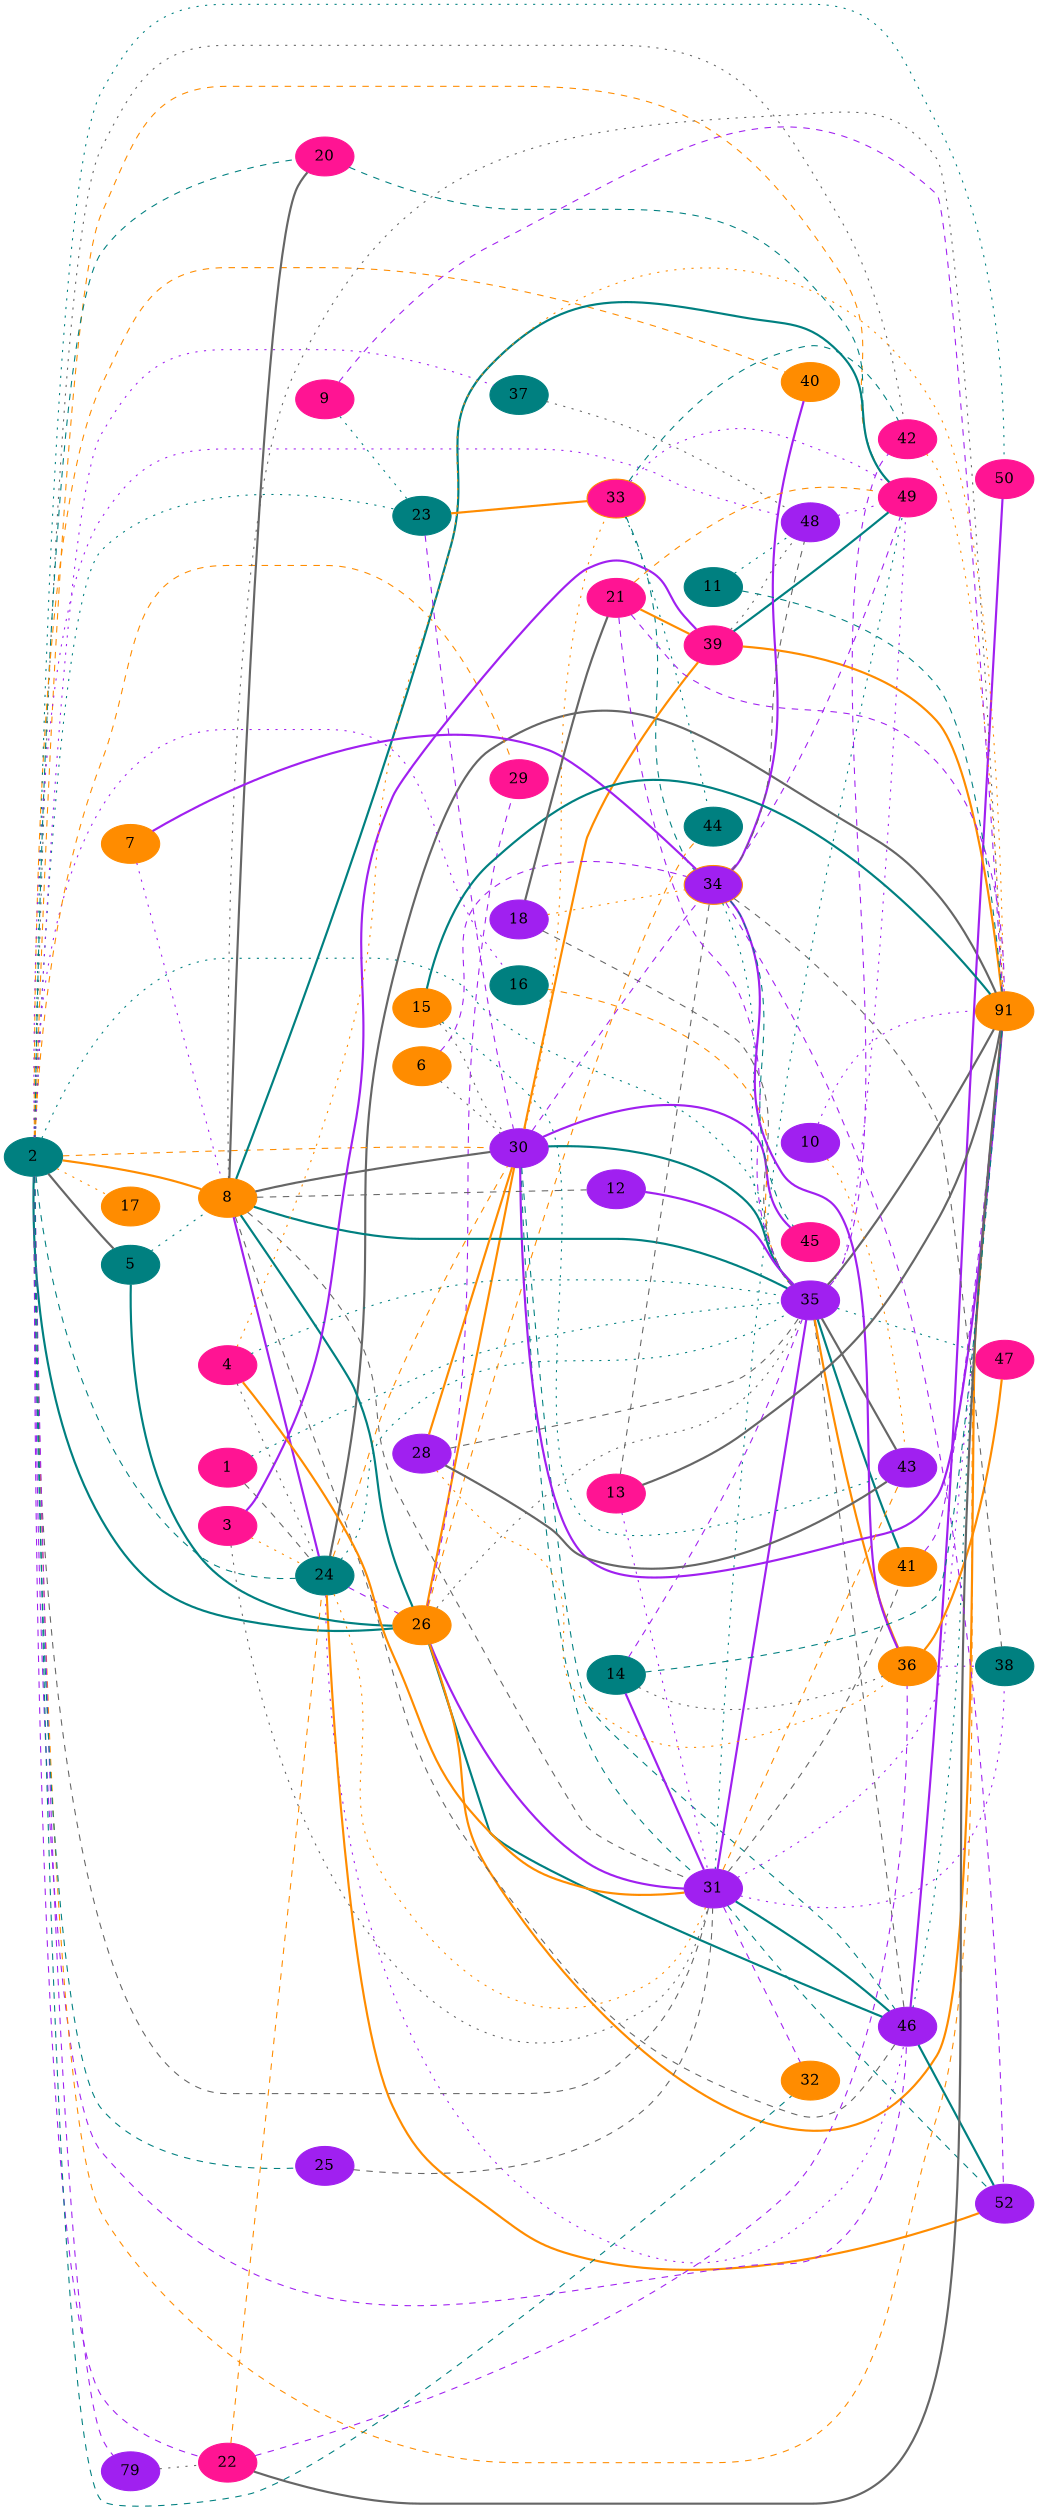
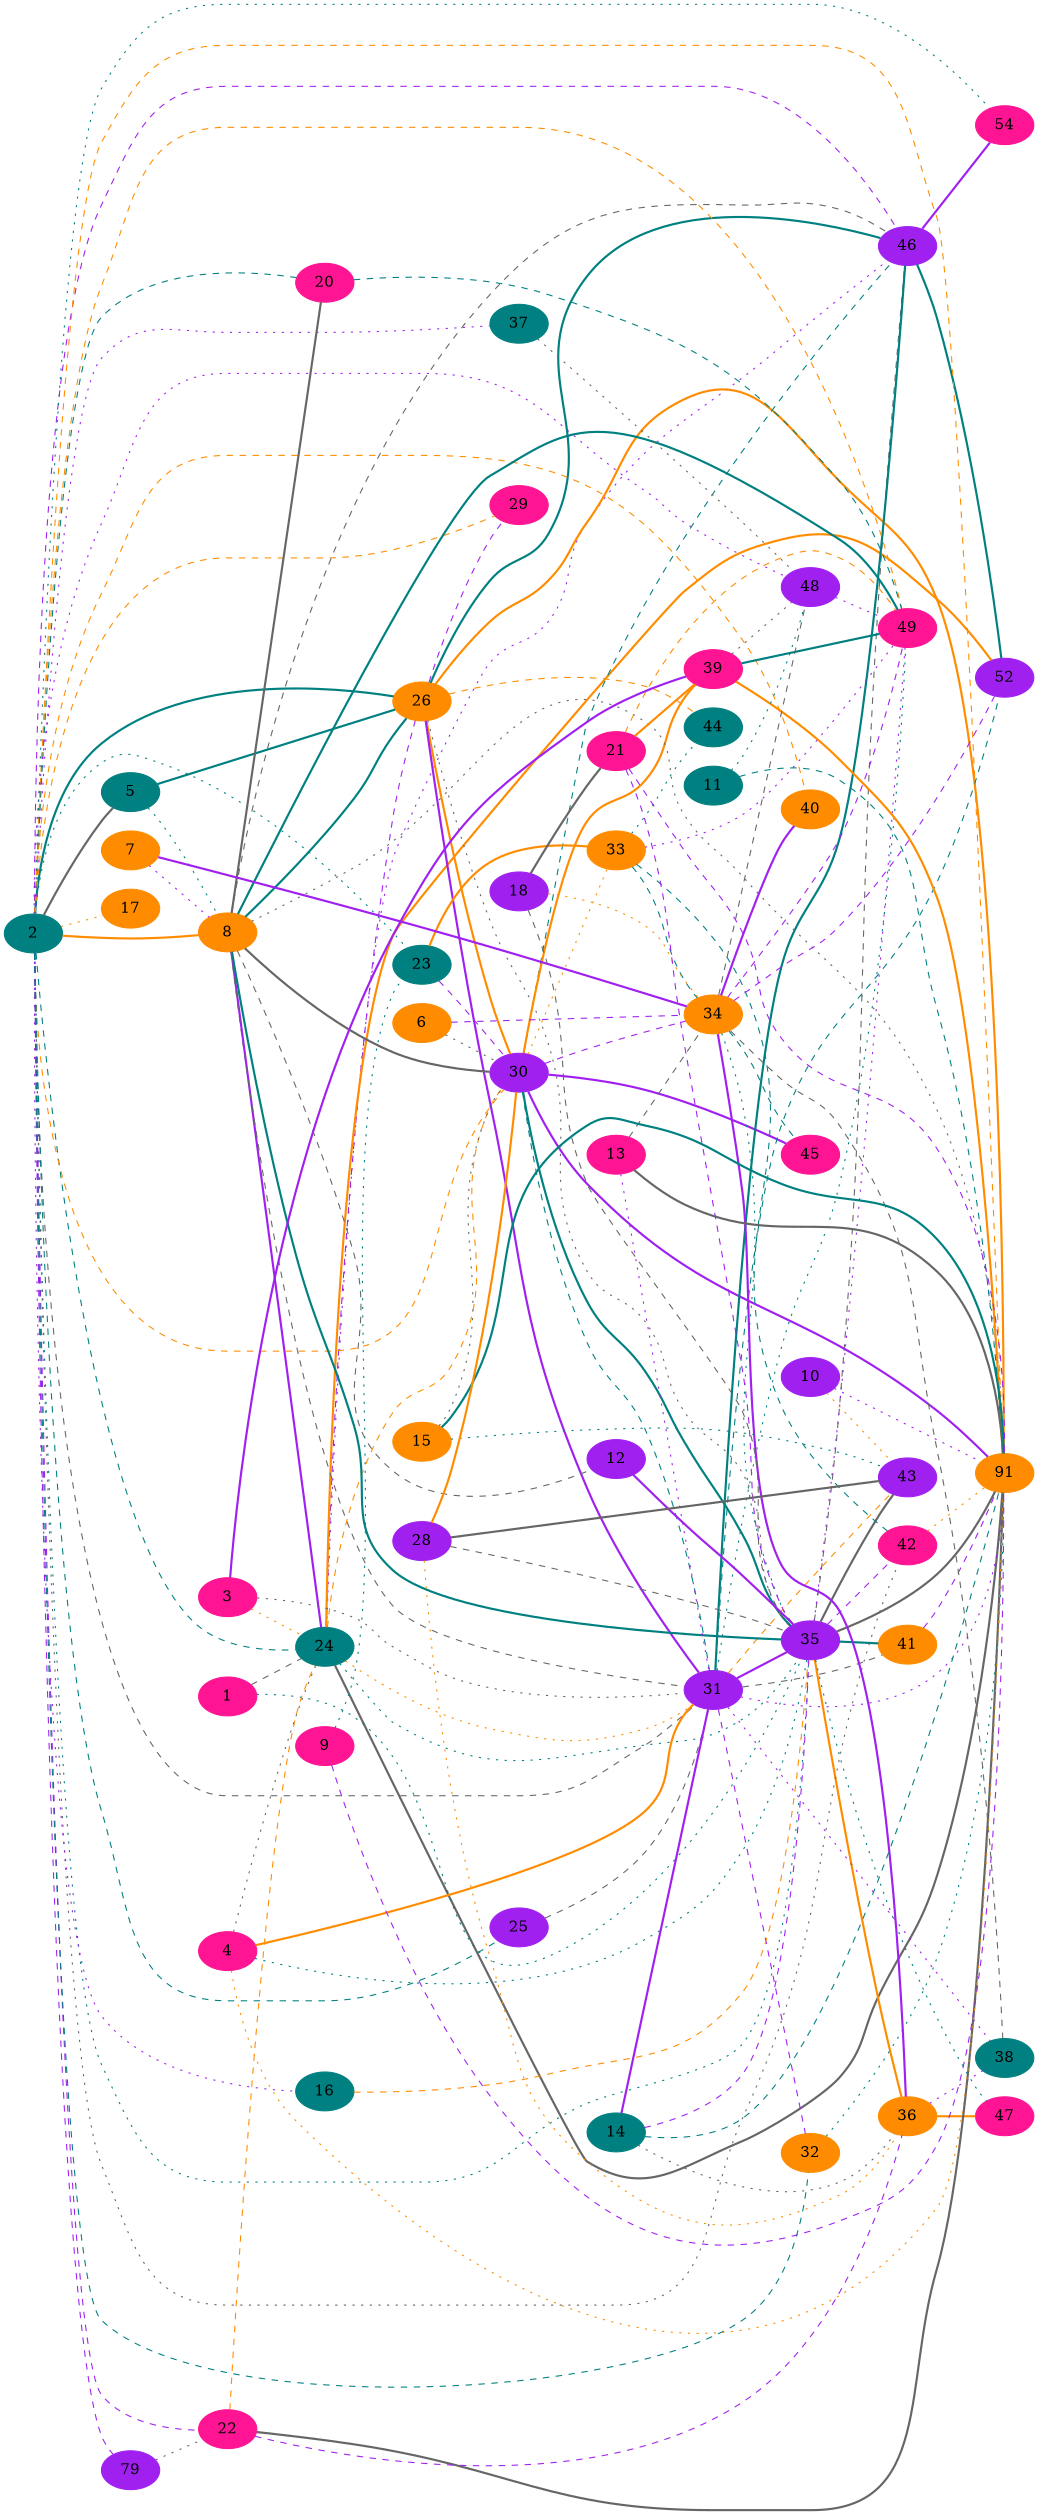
node "50": label "50" -> "54"
node "33": fillcolor deeppink -> darkorange
node "34": fillcolor purple -> darkorange
edge "91" -- "46": now "91" -- "32"
